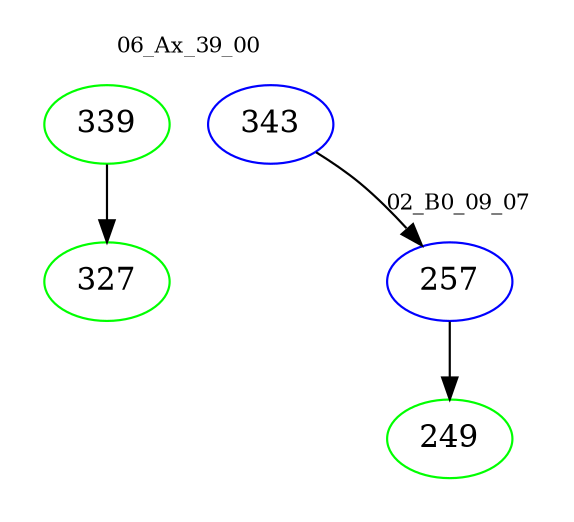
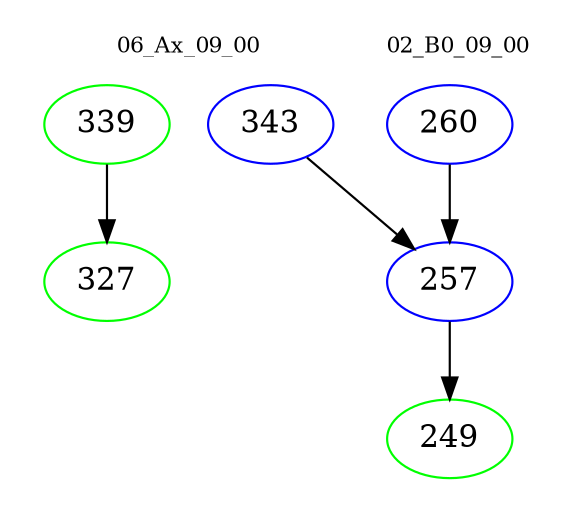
cluster "06_Ax_39_00": label "06_Ax_39_00" -> "06_Ax_09_00"
node "260": added
cluster "02_B0_09_07": label "02_B0_09_07" -> "02_B0_09_00"
